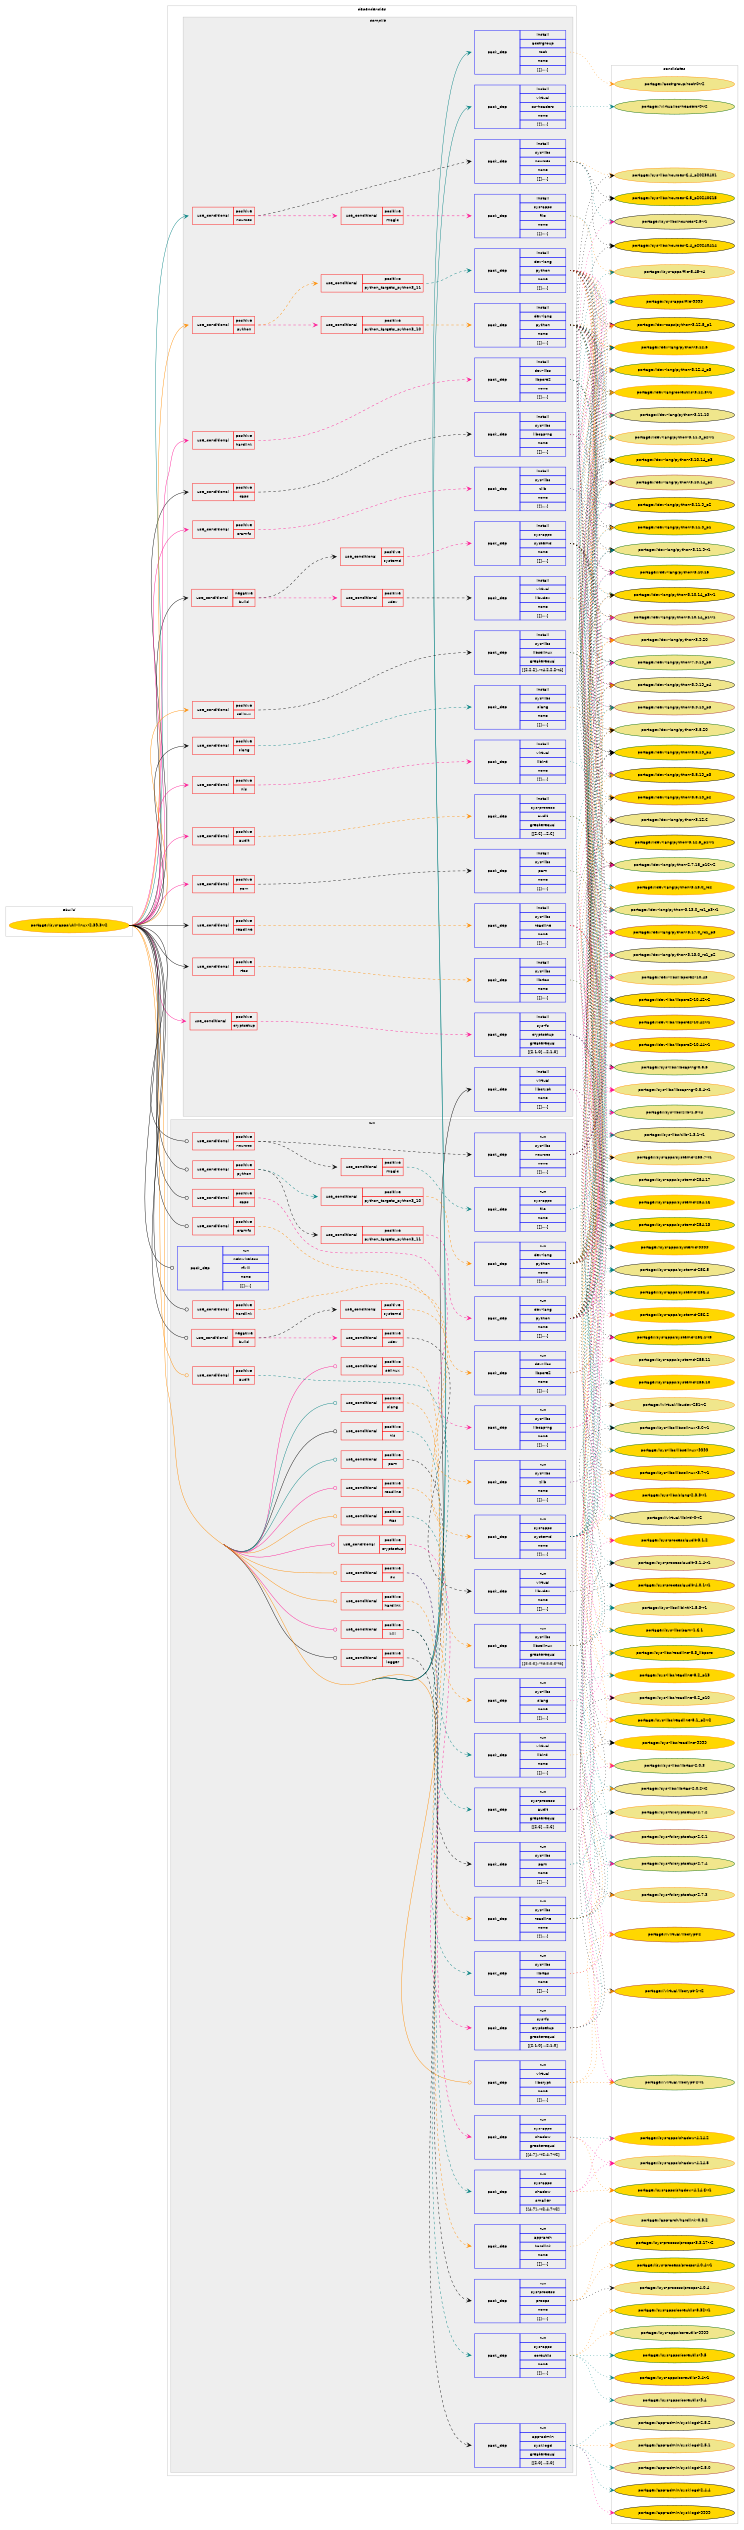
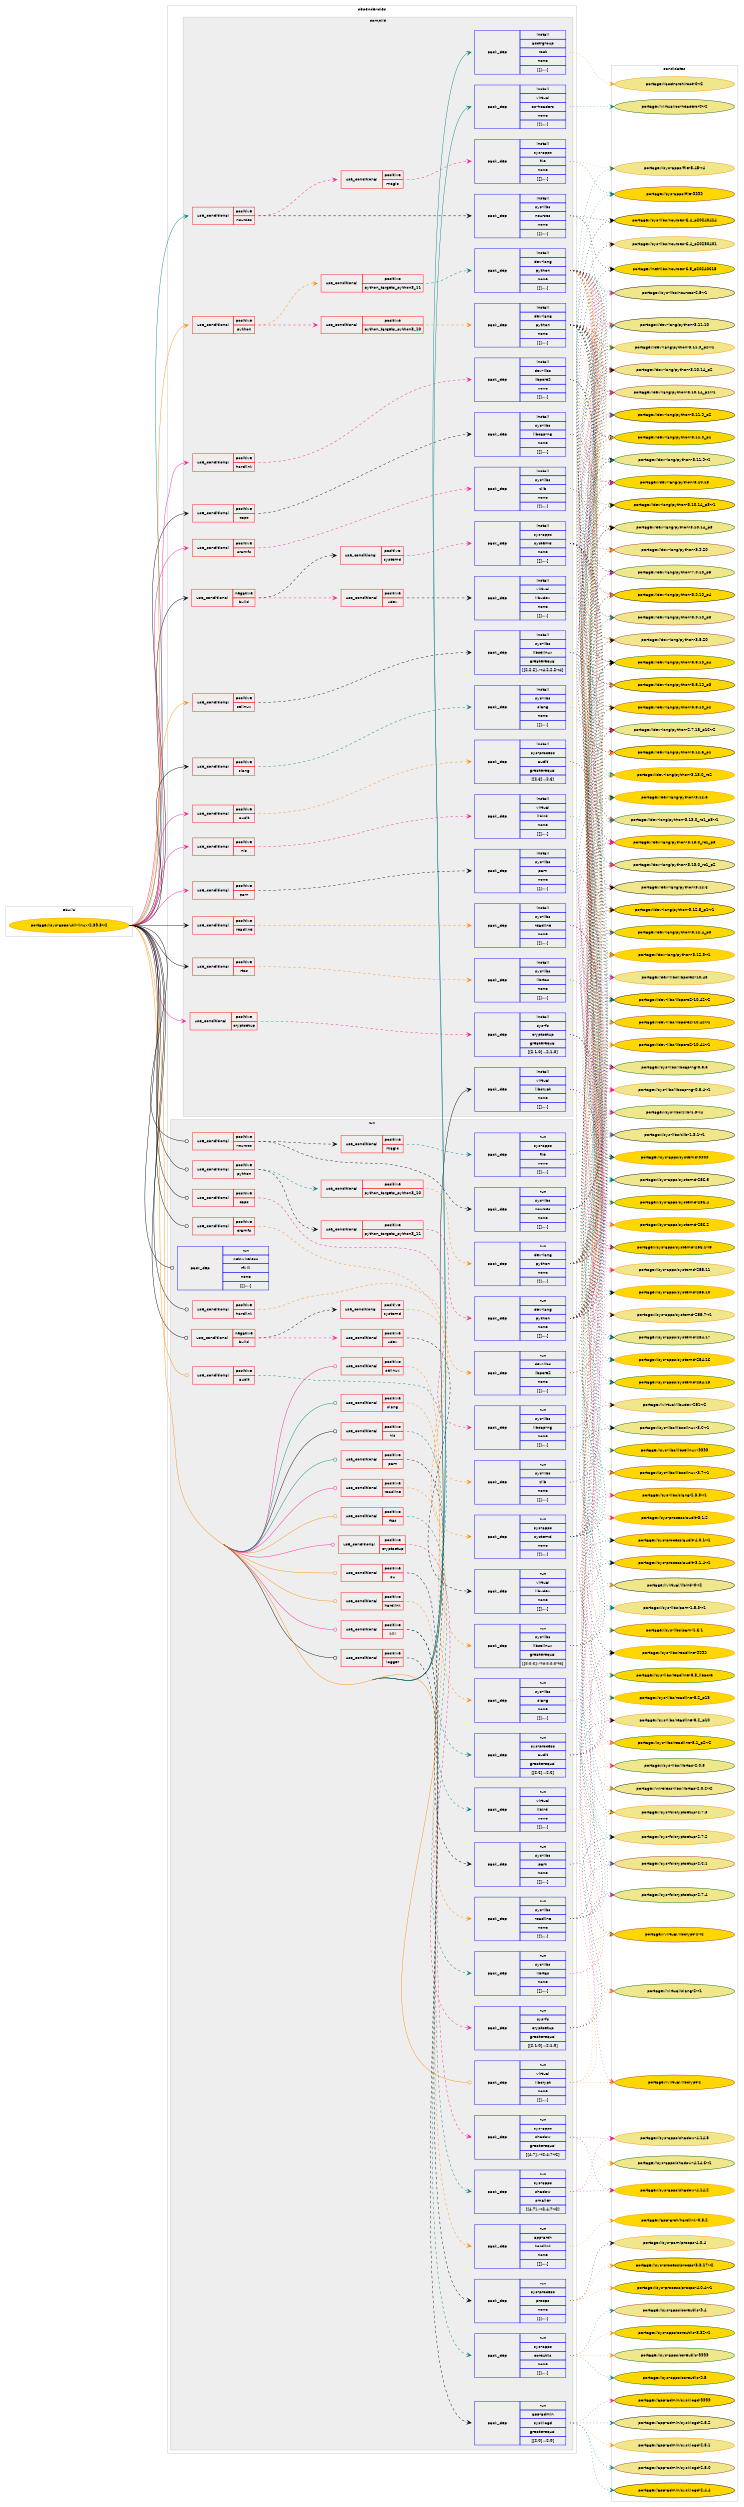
node "portage://acct-group/root-0-r2": label "portage://acct-group/root-0-r2" -> "portage://acct-arch/root-0-r2"
node "portage://sys-libs/ncurses-6.5_p20240615": label "portage://sys-libs/ncurses-6.5_p20240615" -> "portage://net-libs/ncurses-6.5_p20240615"
node "portage://dev-caps/python-3.12.5_p1": label "portage://dev-caps/python-3.12.5_p1" -> "portage://dev-lang/python-3.12.5_p1"
node "portage://dev-lang/coreutils-3.12.3-r1": label "portage://dev-lang/coreutils-3.12.3-r1" -> "portage://dev-lang/python-3.12.3-r1"
node "portage://dev-lang/python-3.10.14_p3": fillcolor gold -> khaki
node "portage://dev-lang/python-3.9.19_p4": fillcolor khaki -> gold
node "portage://dev-lang/python-3.8.20": color darkgreen -> brown
node "portage://dev-lang/python-3.17.0_rc1_p3": label "portage://dev-lang/python-3.17.0_rc1_p3" -> "portage://dev-lang/python-3.13.0_rc1_p3"
node "portage://sys-process/audit-3.1.4-r1": fillcolor khaki -> gold
node "portage://sys-libs/libintl-1.5.3-r1": label "portage://sys-libs/libintl-1.5.3-r1" -> "portage://sys-libs/pam-1.5.3-r1"
node "portage://sys-libs/pam-1.6.1": color darkgreen -> brown
node "portage://sys-libs/librtas-2.0.2-r2": label "portage://sys-libs/librtas-2.0.2-r2" -> "portage://wireless-libs/librtas-2.0.2-r2"
node "portage://virtual/libcrypt-2-r1": label "portage://virtual/libcrypt-2-r1" -> "portage://virtual/slang-2-r1"
node "portage://sys-apps/shadow-4.14.6-r1": fillcolor gold -> khaki
node "portage://app-arch/hardlink-0.3.2": fillcolor khaki -> gold
node "portage://sys-process/procps-4.0.4": label "portage://sys-process/procps-4.0.4" -> "portage://sys-pam/procps-4.0.4"
node "portage://sys-apps/coreutils-9.4-r1": removed
